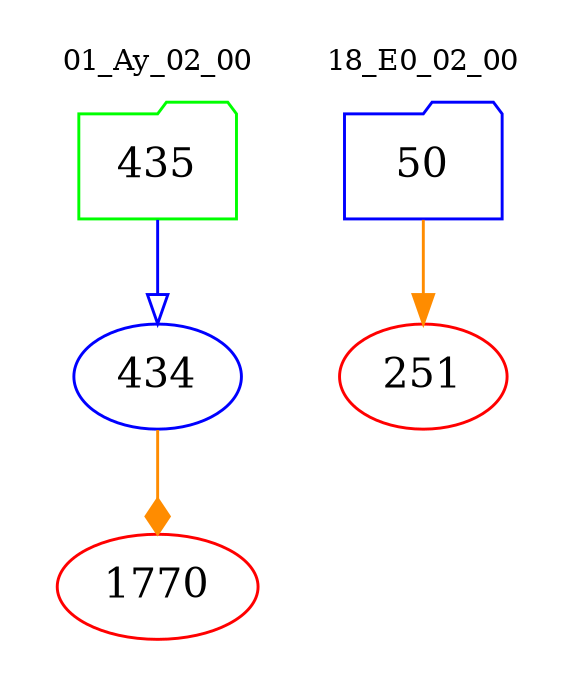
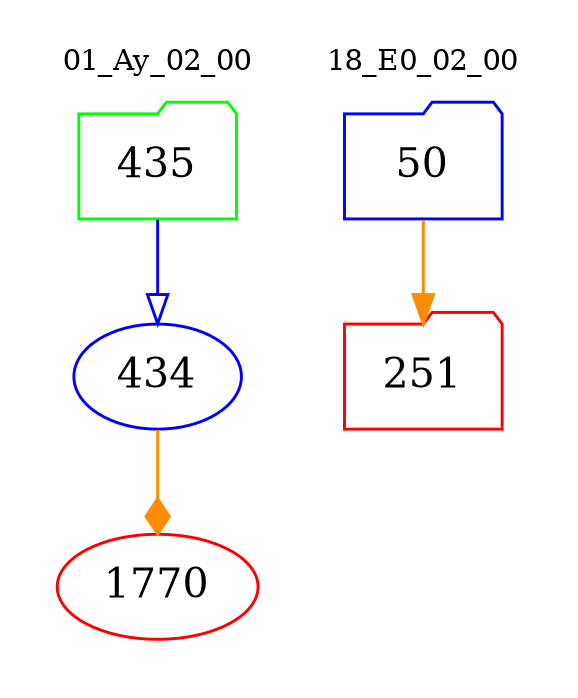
node "251": shape ellipse -> folder
